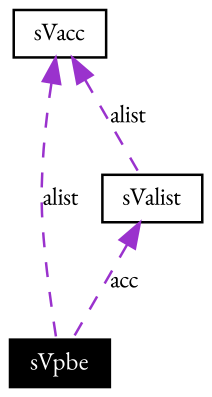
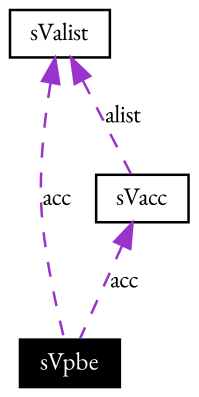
edge "sValist" -> "sVacc": reversed
edge "sVpbe" -> "sVacc": label "alist" -> "acc"
